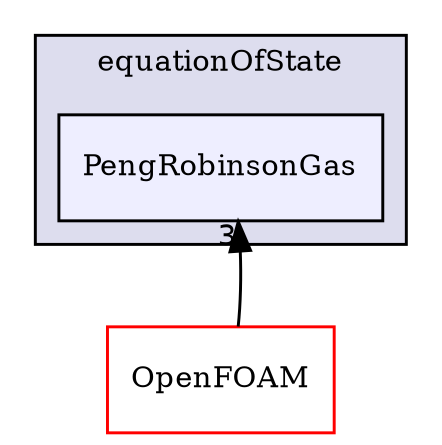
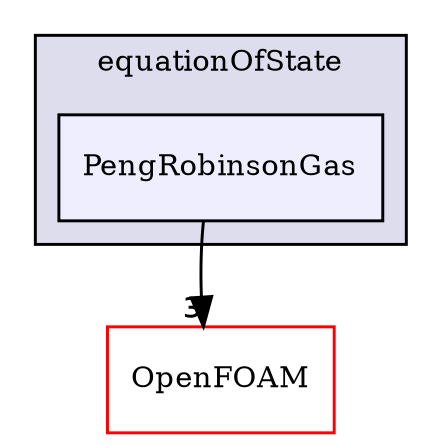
edge "OpenFOAM" -> "PengRobinsonGas": reversed
